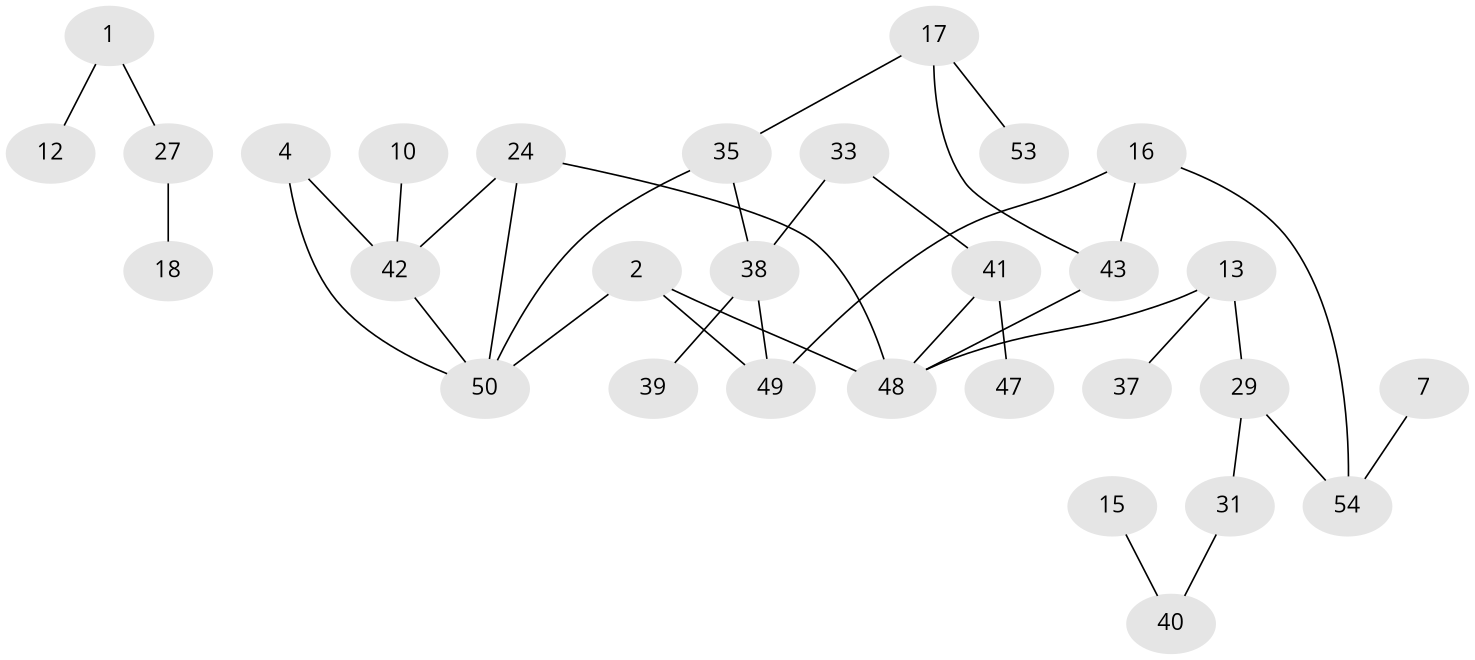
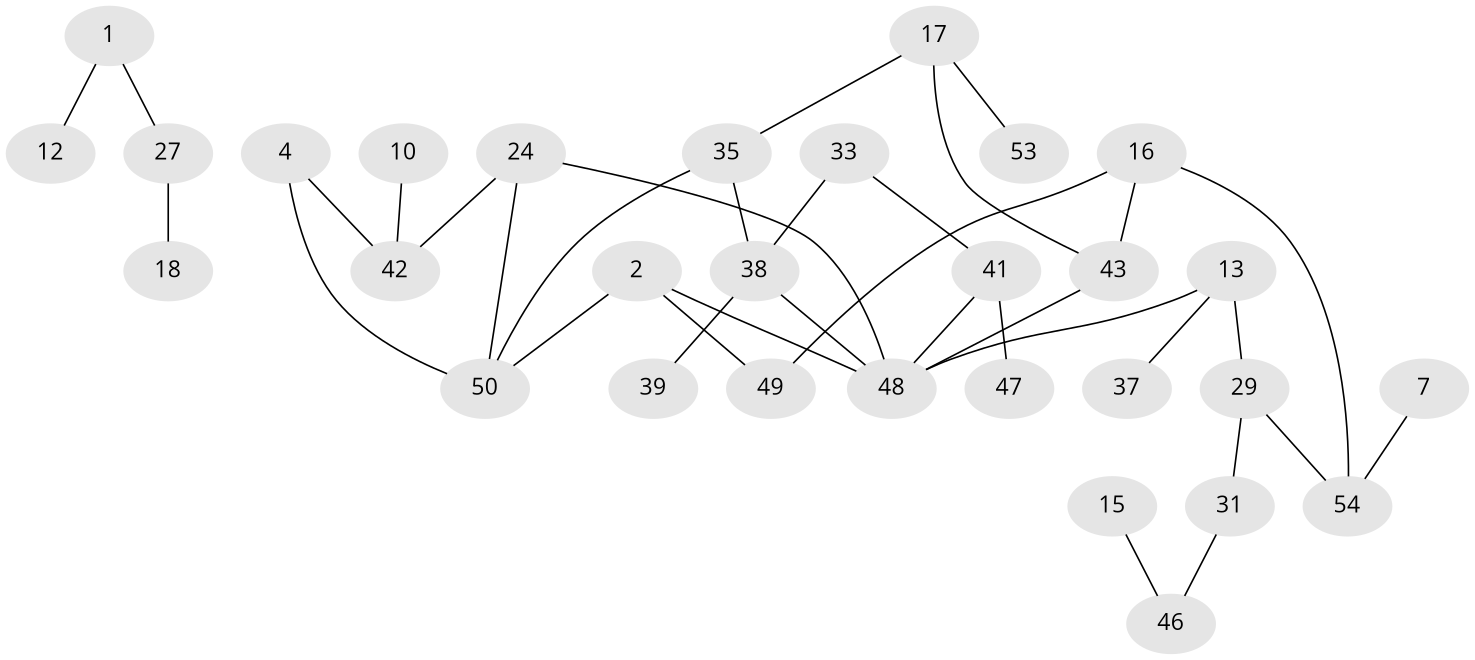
edge "38" -- "49": now "38" -- "48"
edge "42" -- "50": removed
node "40": label "40" -> "46"
